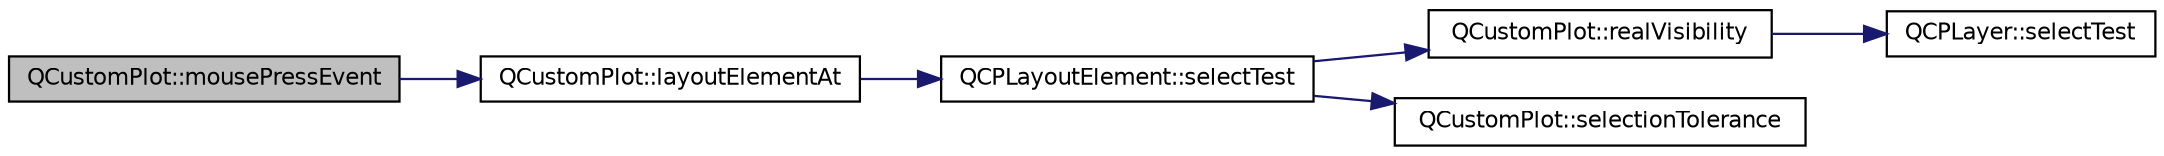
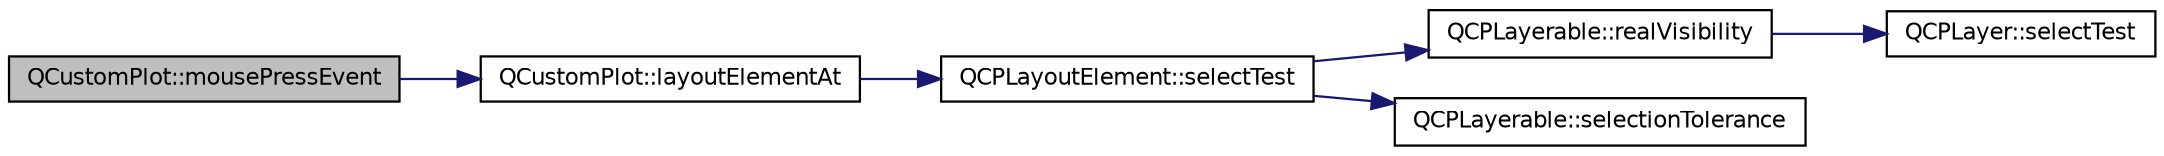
node "QCustomPlot::realVisibility": label "QCustomPlot::realVisibility" -> "QCPLayerable::realVisibility"
node "QCustomPlot::selectionTolerance": label "QCustomPlot::selectionTolerance" -> "QCPLayerable::selectionTolerance"
